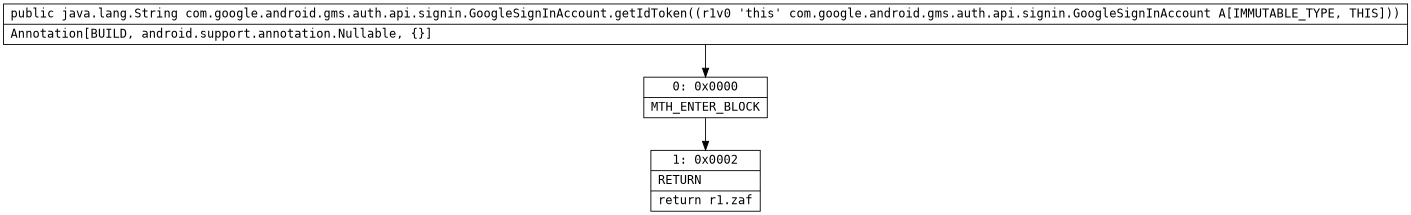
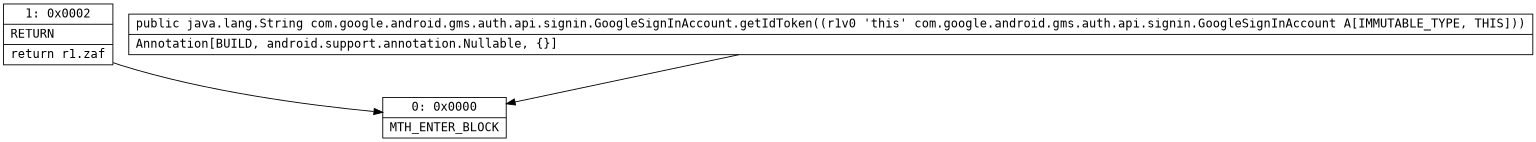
edge "0: 0x0000" -> "1: 0x0002": reversed
